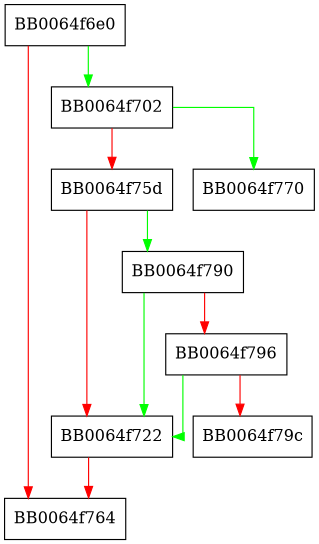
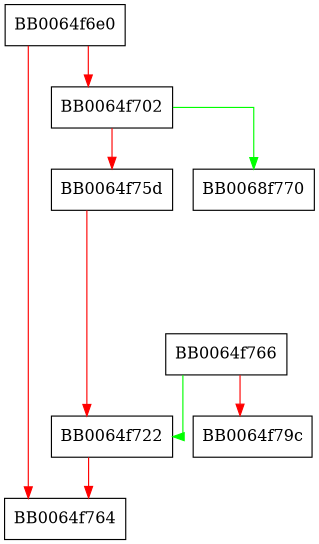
edge "BB0064f6e0" -> "BB0064f702": color green -> red
node "BB0064f770": label "BB0064f770" -> "BB0068f770"
node "BB0064f790": removed
node "BB0064f796": label "BB0064f796" -> "BB0064f766"
